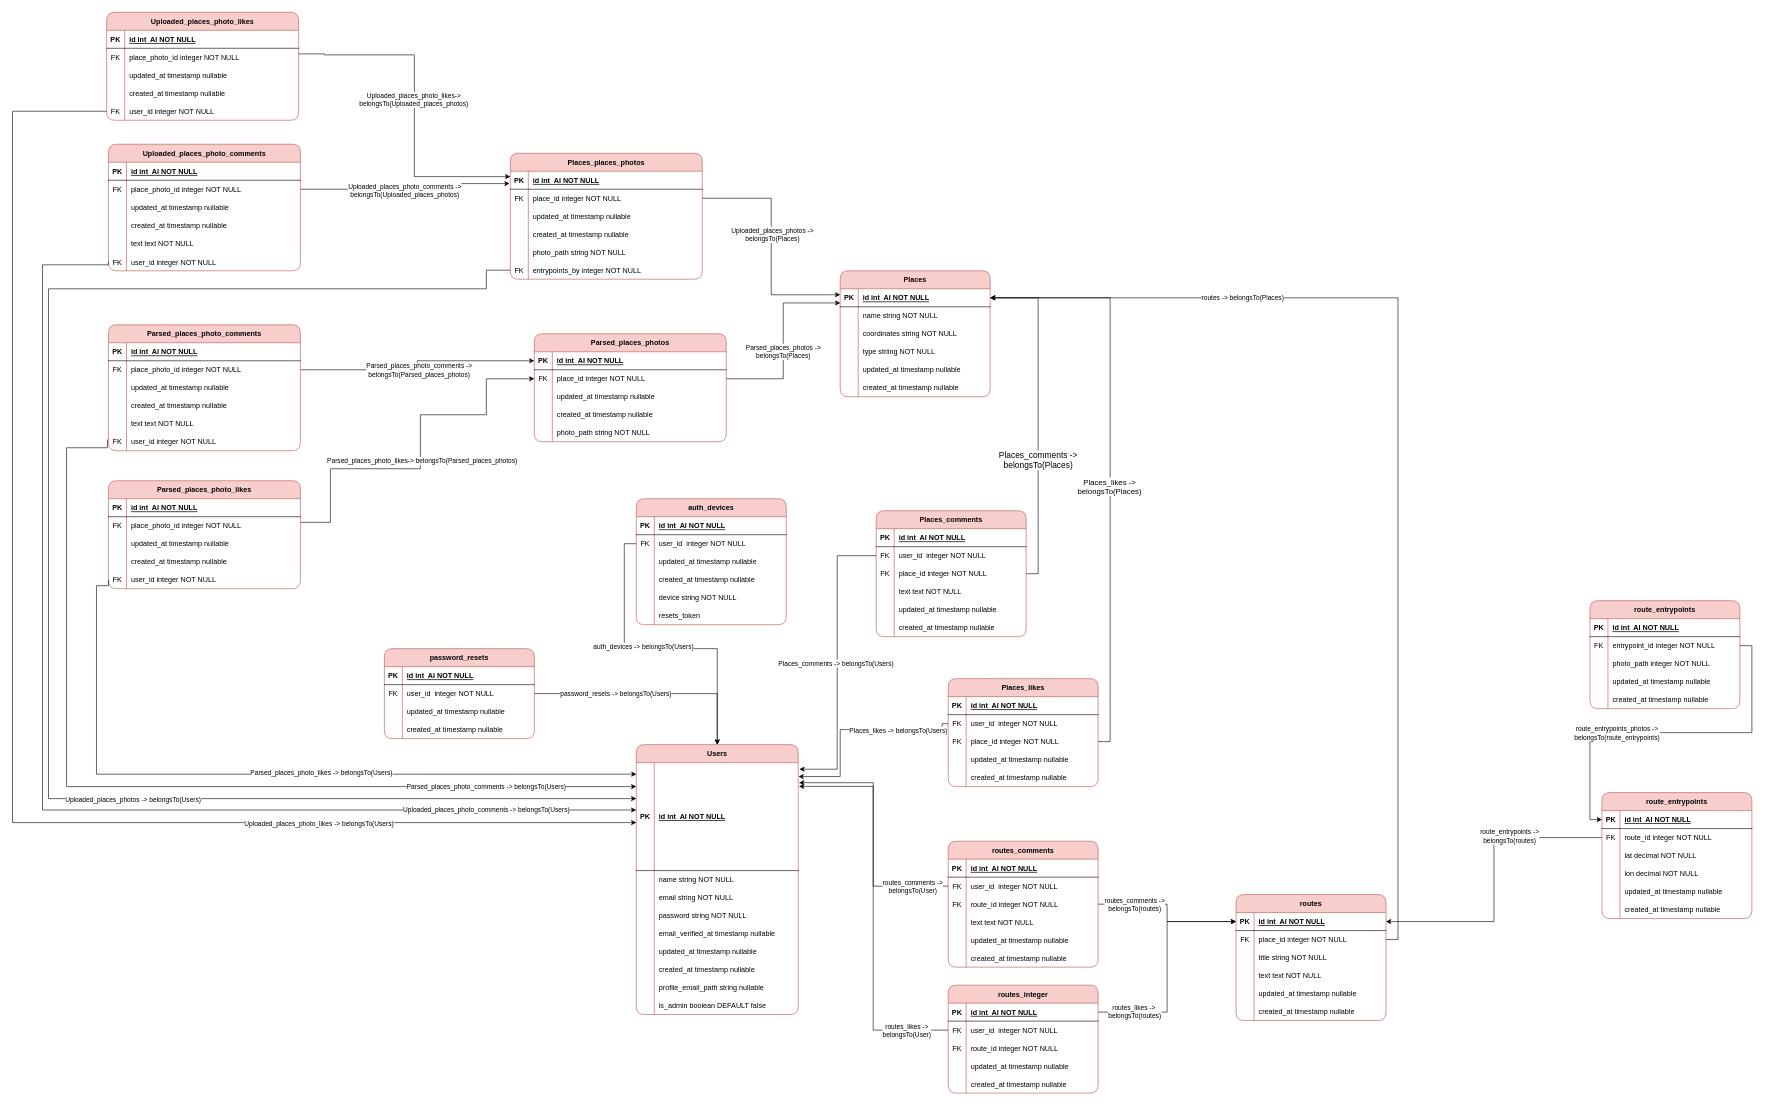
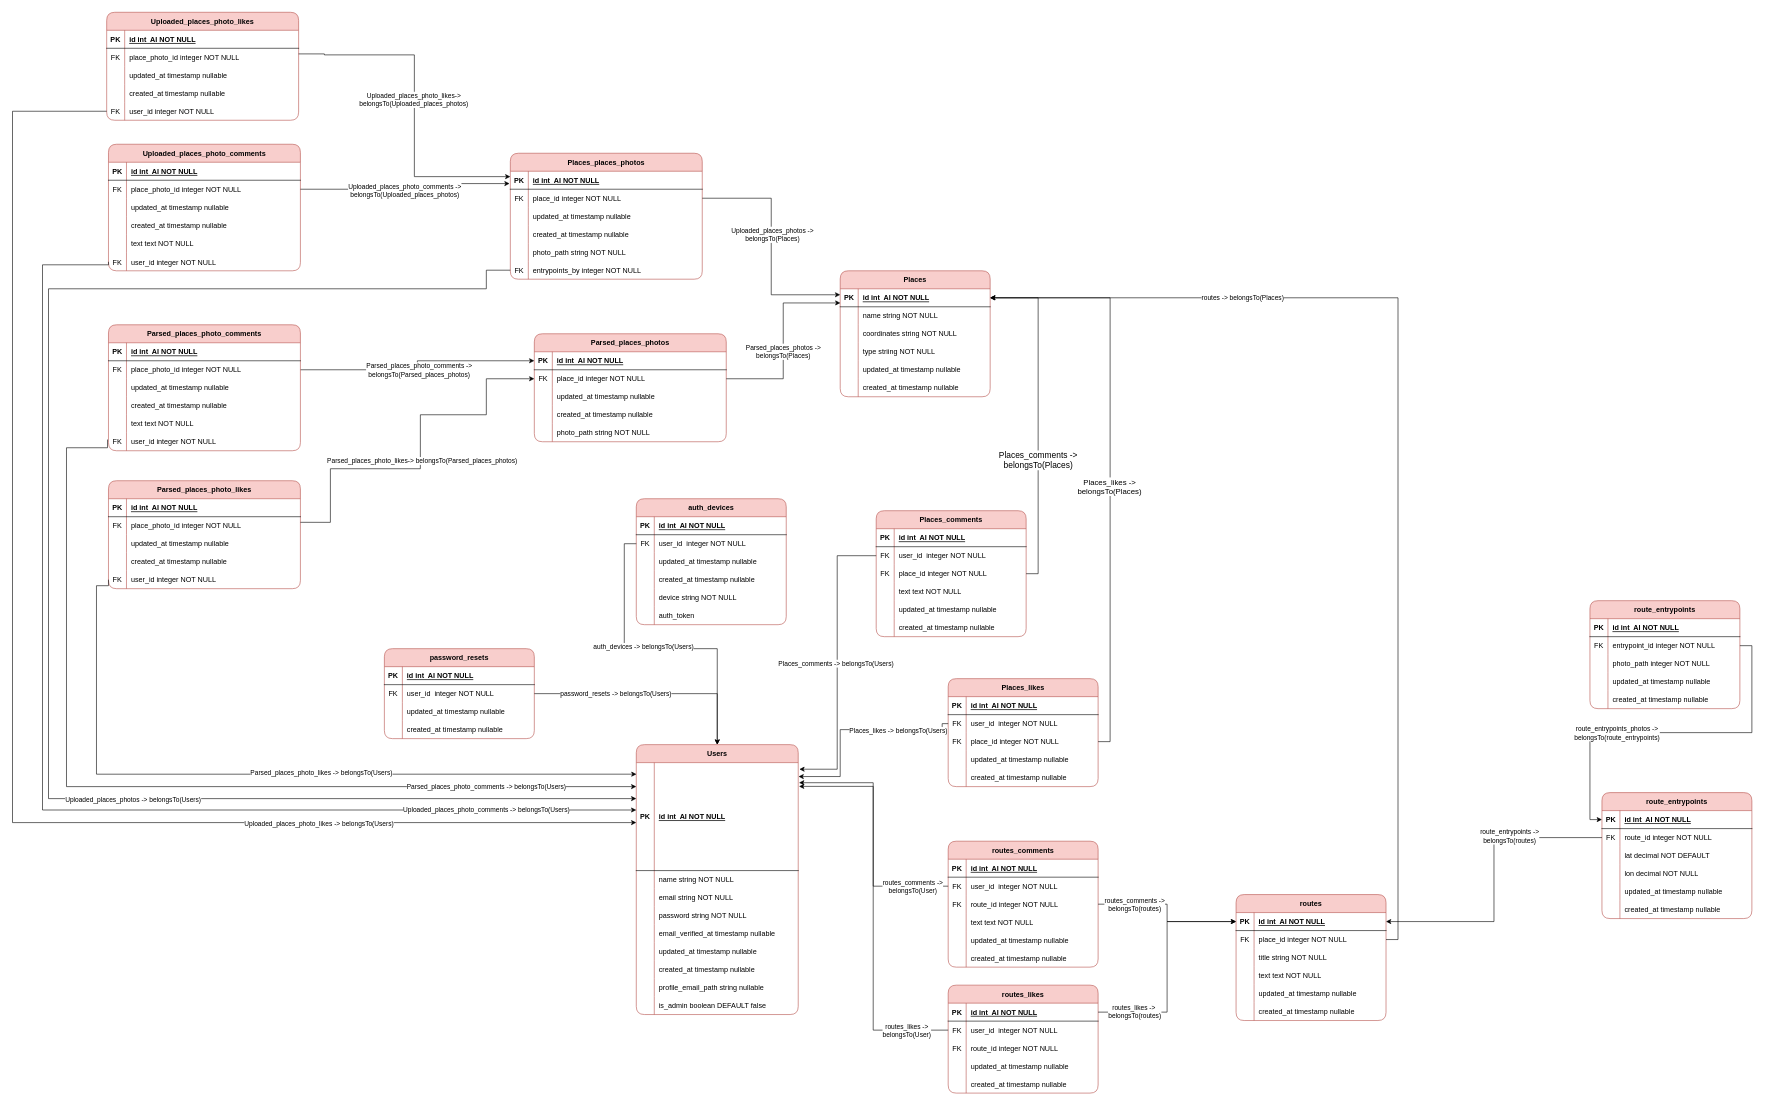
node "resets_token": label "resets_token" -> "auth_token"
node "lat decimal NOT NULL": label "lat decimal NOT NULL" -> "lat decimal NOT DEFAULT"
node "routes_integer": label "routes_integer" -> "routes_likes"
